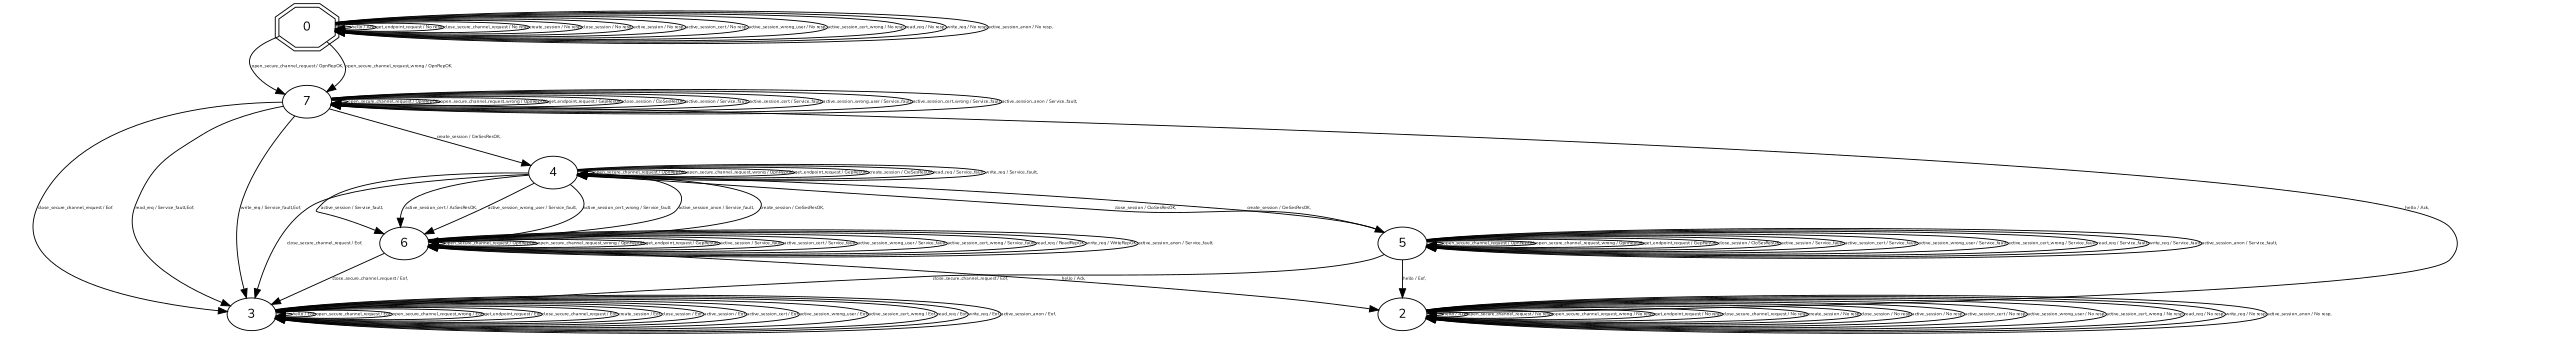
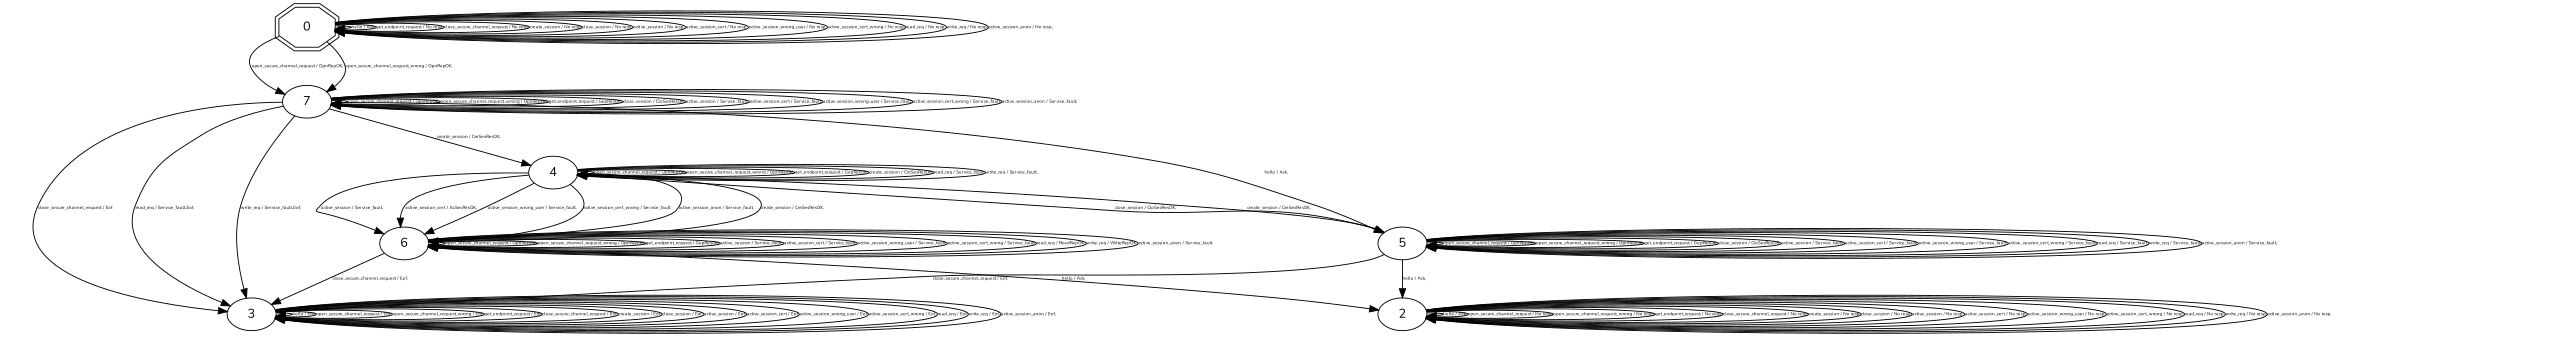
edge "7" -> "2": now "7" -> "5"
edge "4" -> "3": removed, label "close_secure_channel_request / Eof,"
edge "5" -> "2": label "hello / Eof," -> "hello / Ack,"
